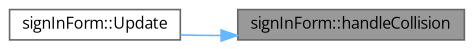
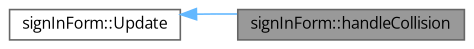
edge "signInForm::Update" -> "signInForm::handleCollision": reversed
